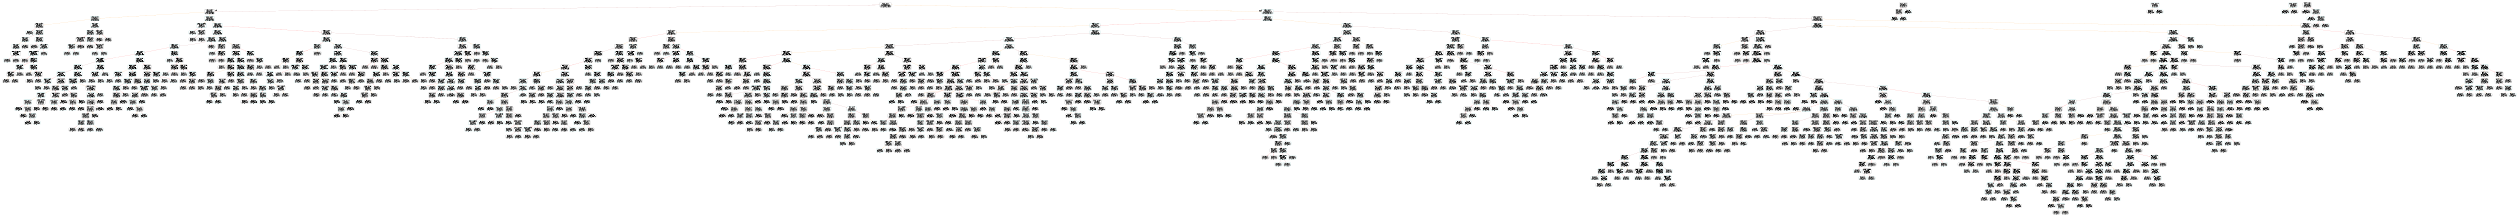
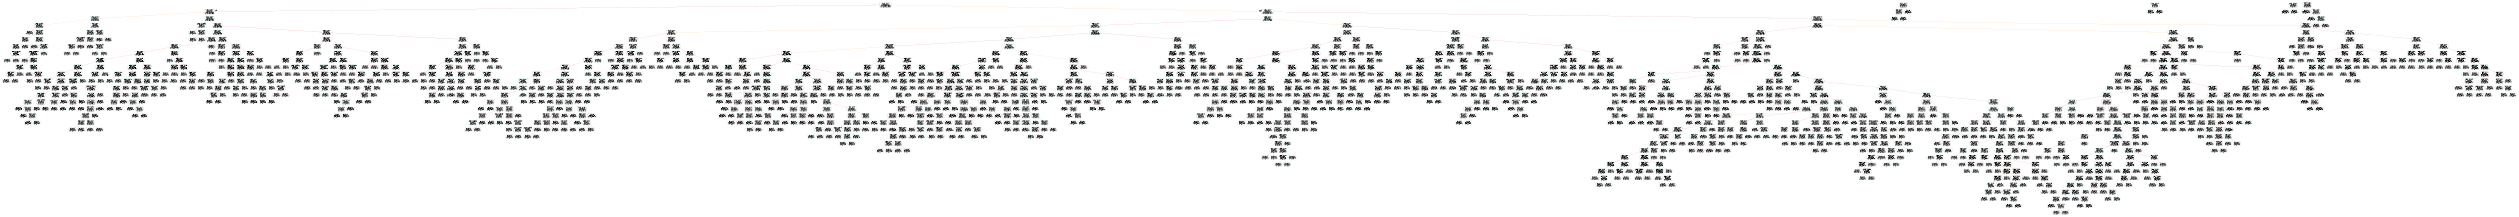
node "gini = 0.0 samples = 2 value = [6, 0]": added
